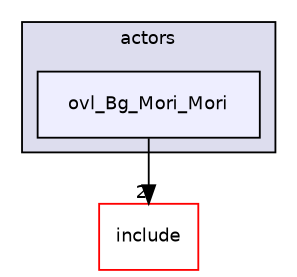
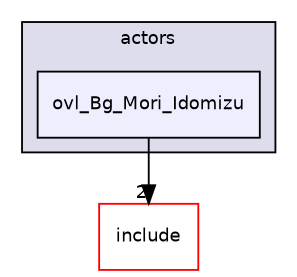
node "ovl_Bg_Mori_Mori": label "ovl_Bg_Mori_Mori" -> "ovl_Bg_Mori_Idomizu"
